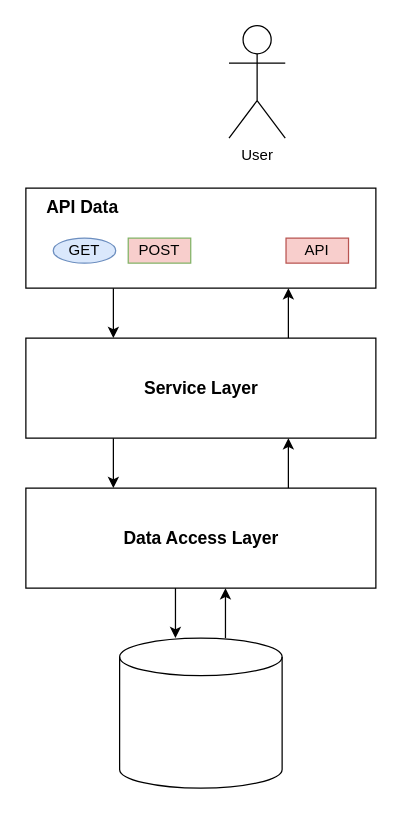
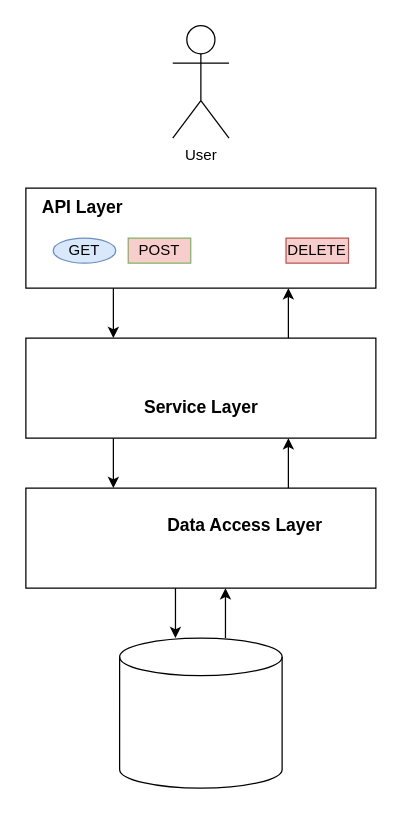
node "User": moved (257, 82) -> (201, 82)
node "API Data": label "API Data" -> "API Layer"
node "API": label "API" -> "DELETE"
node "Service Layer": moved (201, 388) -> (201, 407)
node "Data Access Layer": moved (201, 538) -> (244, 526)
